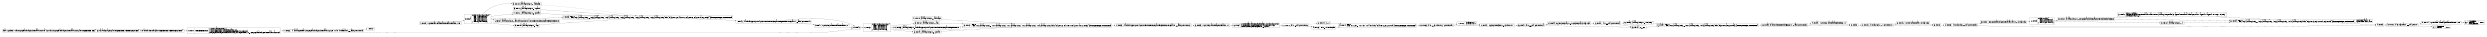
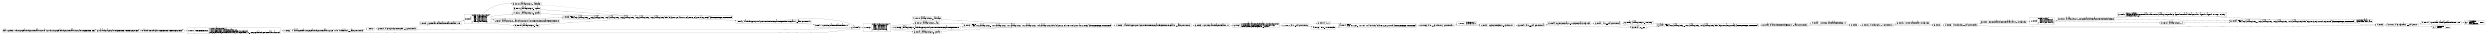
node "3: 0x002d": added
